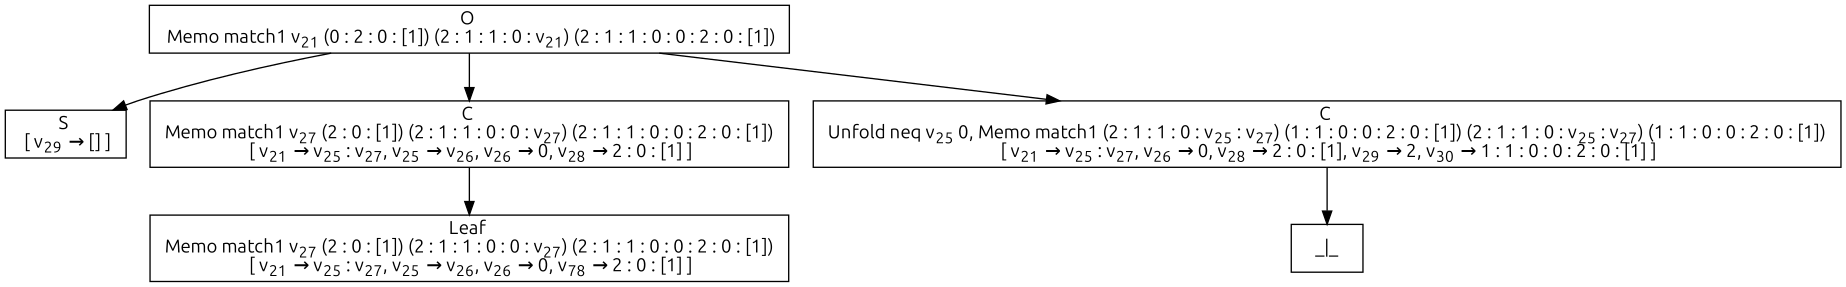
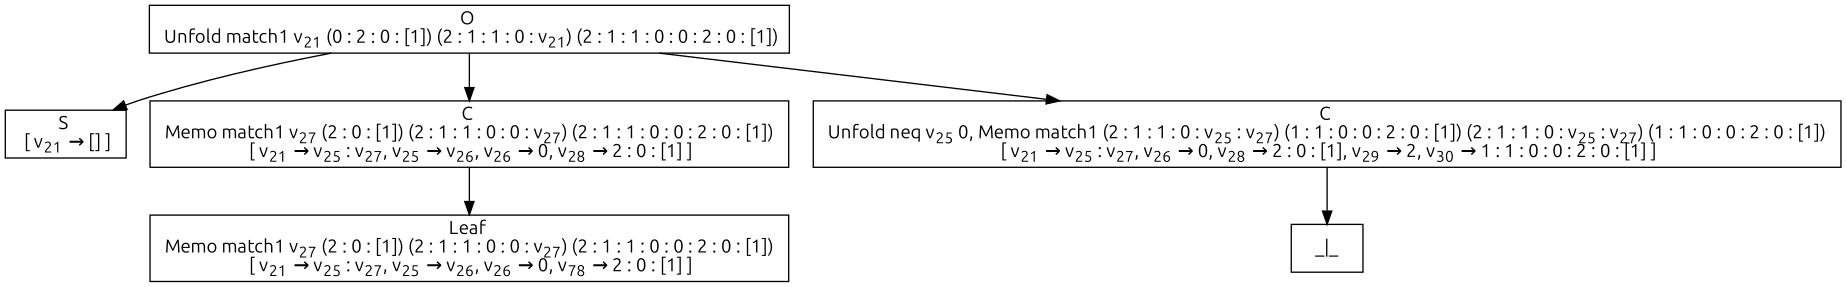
node "O": text "Memo match1 v" -> "Unfold match1 v"
node "S": text "29" -> "21"
